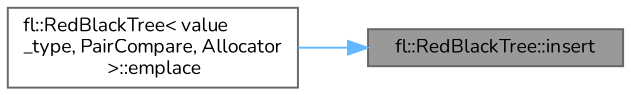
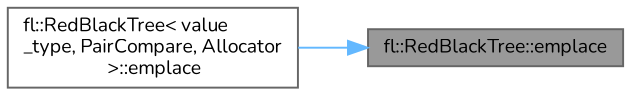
node "fl::RedBlackTree::insert": label "fl::RedBlackTree::insert" -> "fl::RedBlackTree::emplace"
